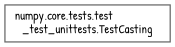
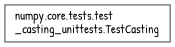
node "numpy.core.tests.test _test_unittests.TestCasting": label "numpy.core.tests.test _test_unittests.TestCasting" -> "numpy.core.tests.test _casting_unittests.TestCasting"
